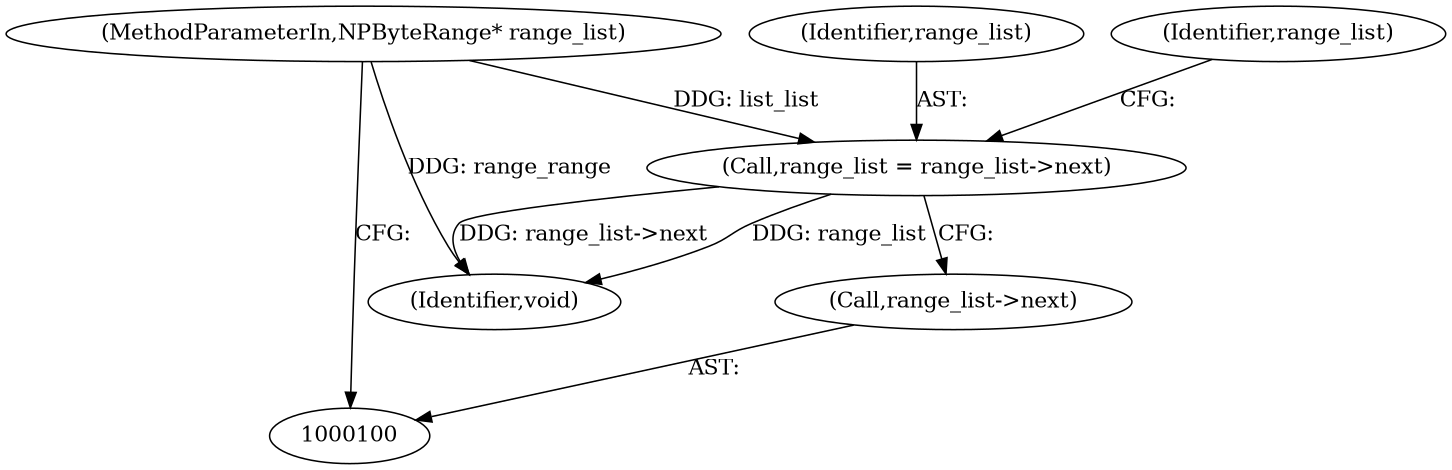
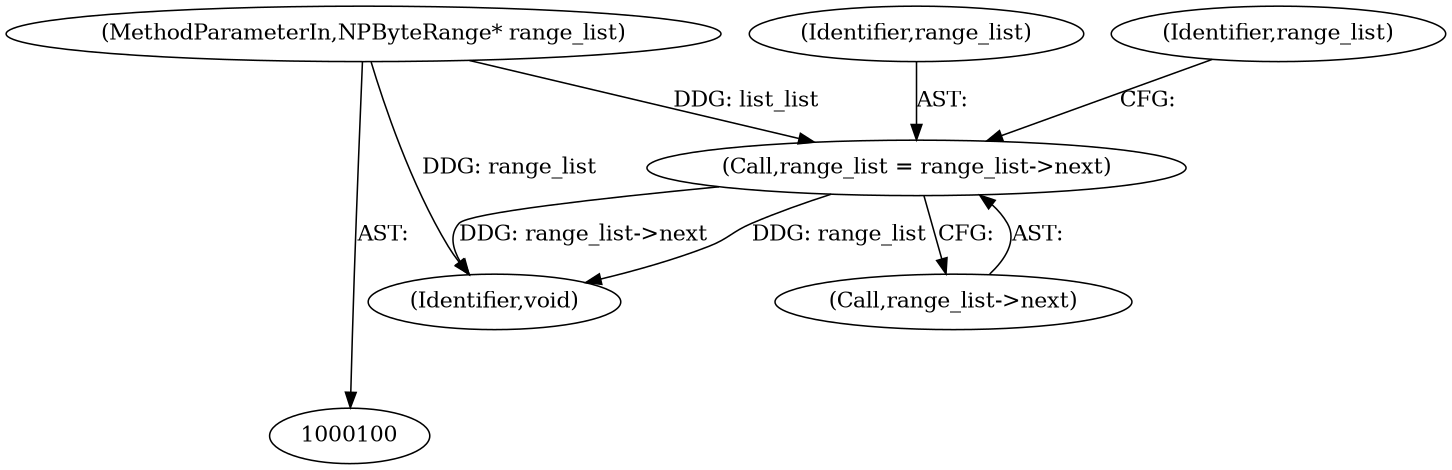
edge "(MethodParameterIn,NPByteRange* range_list)" -> "(Identifier,void)": label "DDG: range_range" -> "DDG: range_list"
edge "(MethodParameterIn,NPByteRange* range_list)" -> "1000100": label "CFG: " -> "AST: "
edge "(Call,range_list->next)" -> "1000100": now "(Call,range_list->next)" -> "(Call,range_list = range_list->next)"
